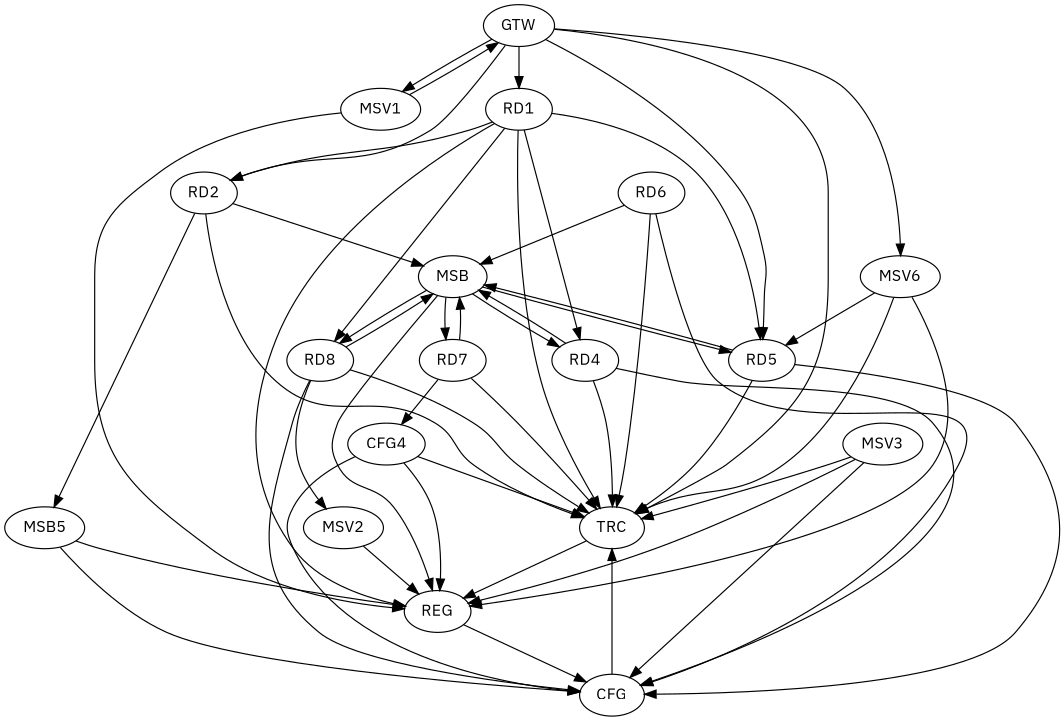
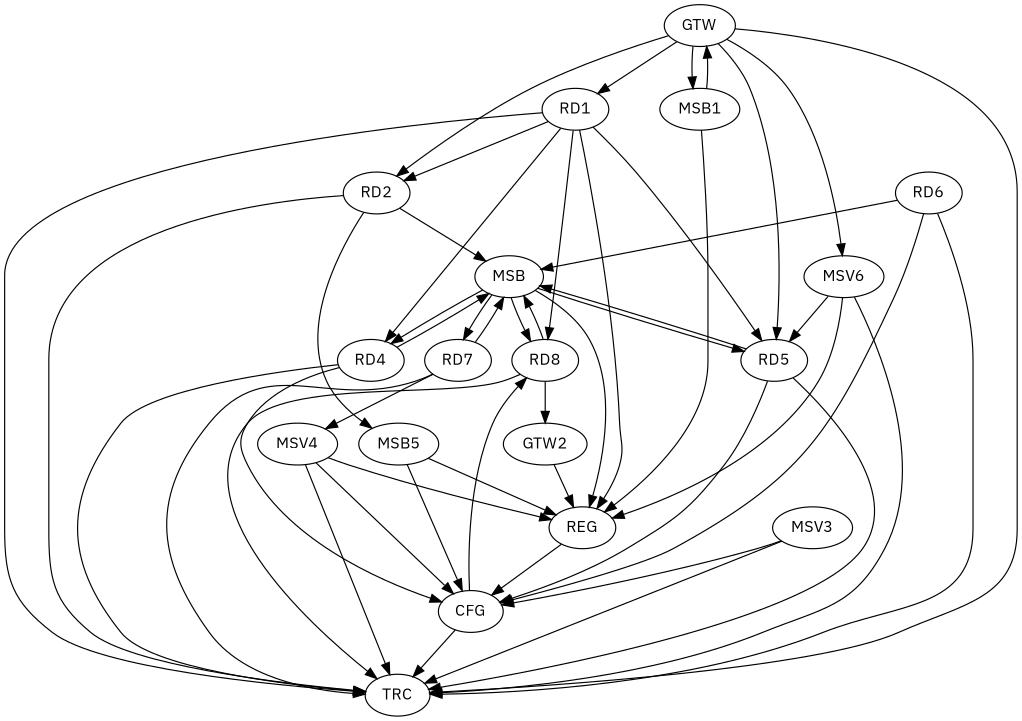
node "MSV1": label "MSV1" -> "MSB1"
node "CFG4": label "CFG4" -> "MSV4"
node "MSV2": label "MSV2" -> "GTW2"
edge "MSV3" -> "REG": removed
edge "TRC" -> "REG": removed
edge "RD8" -> "CFG": reversed
